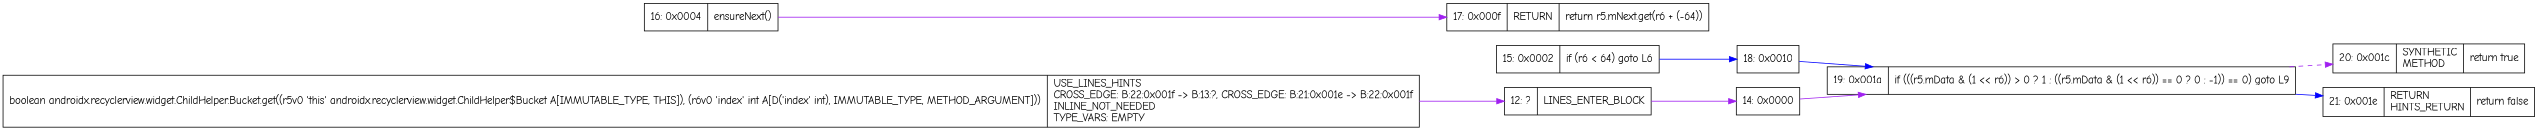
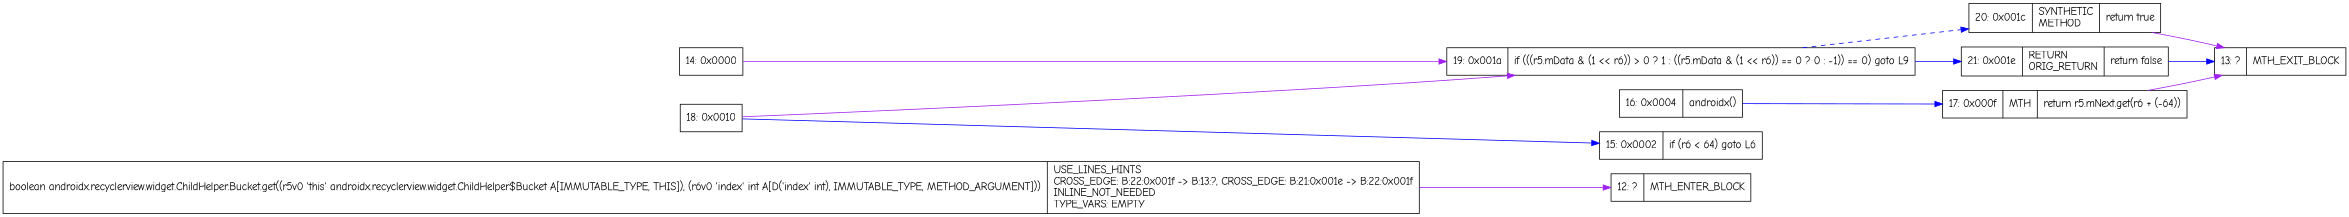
node "16: 0x0004": text "ensureNext()" -> "androidx()"
edge "16: 0x0004" -> "17: 0x000f": color purple -> blue
node "17: 0x000f": text "RETURN" -> "MTH"
edge "15: 0x0002" -> "18: 0x0010": reversed
node "13: ?": added
edge "18: 0x0010" -> "19: 0x001a": color blue -> purple
edge "19: 0x001a" -> "20: 0x001c": color purple -> blue
node "12: ?": text "LINES_ENTER_BLOCK" -> "MTH_ENTER_BLOCK"
edge "12: ?" -> "14: 0x0000": removed
node "21: 0x001e": text "HINTS_RETURN" -> "ORIG_RETURN"
